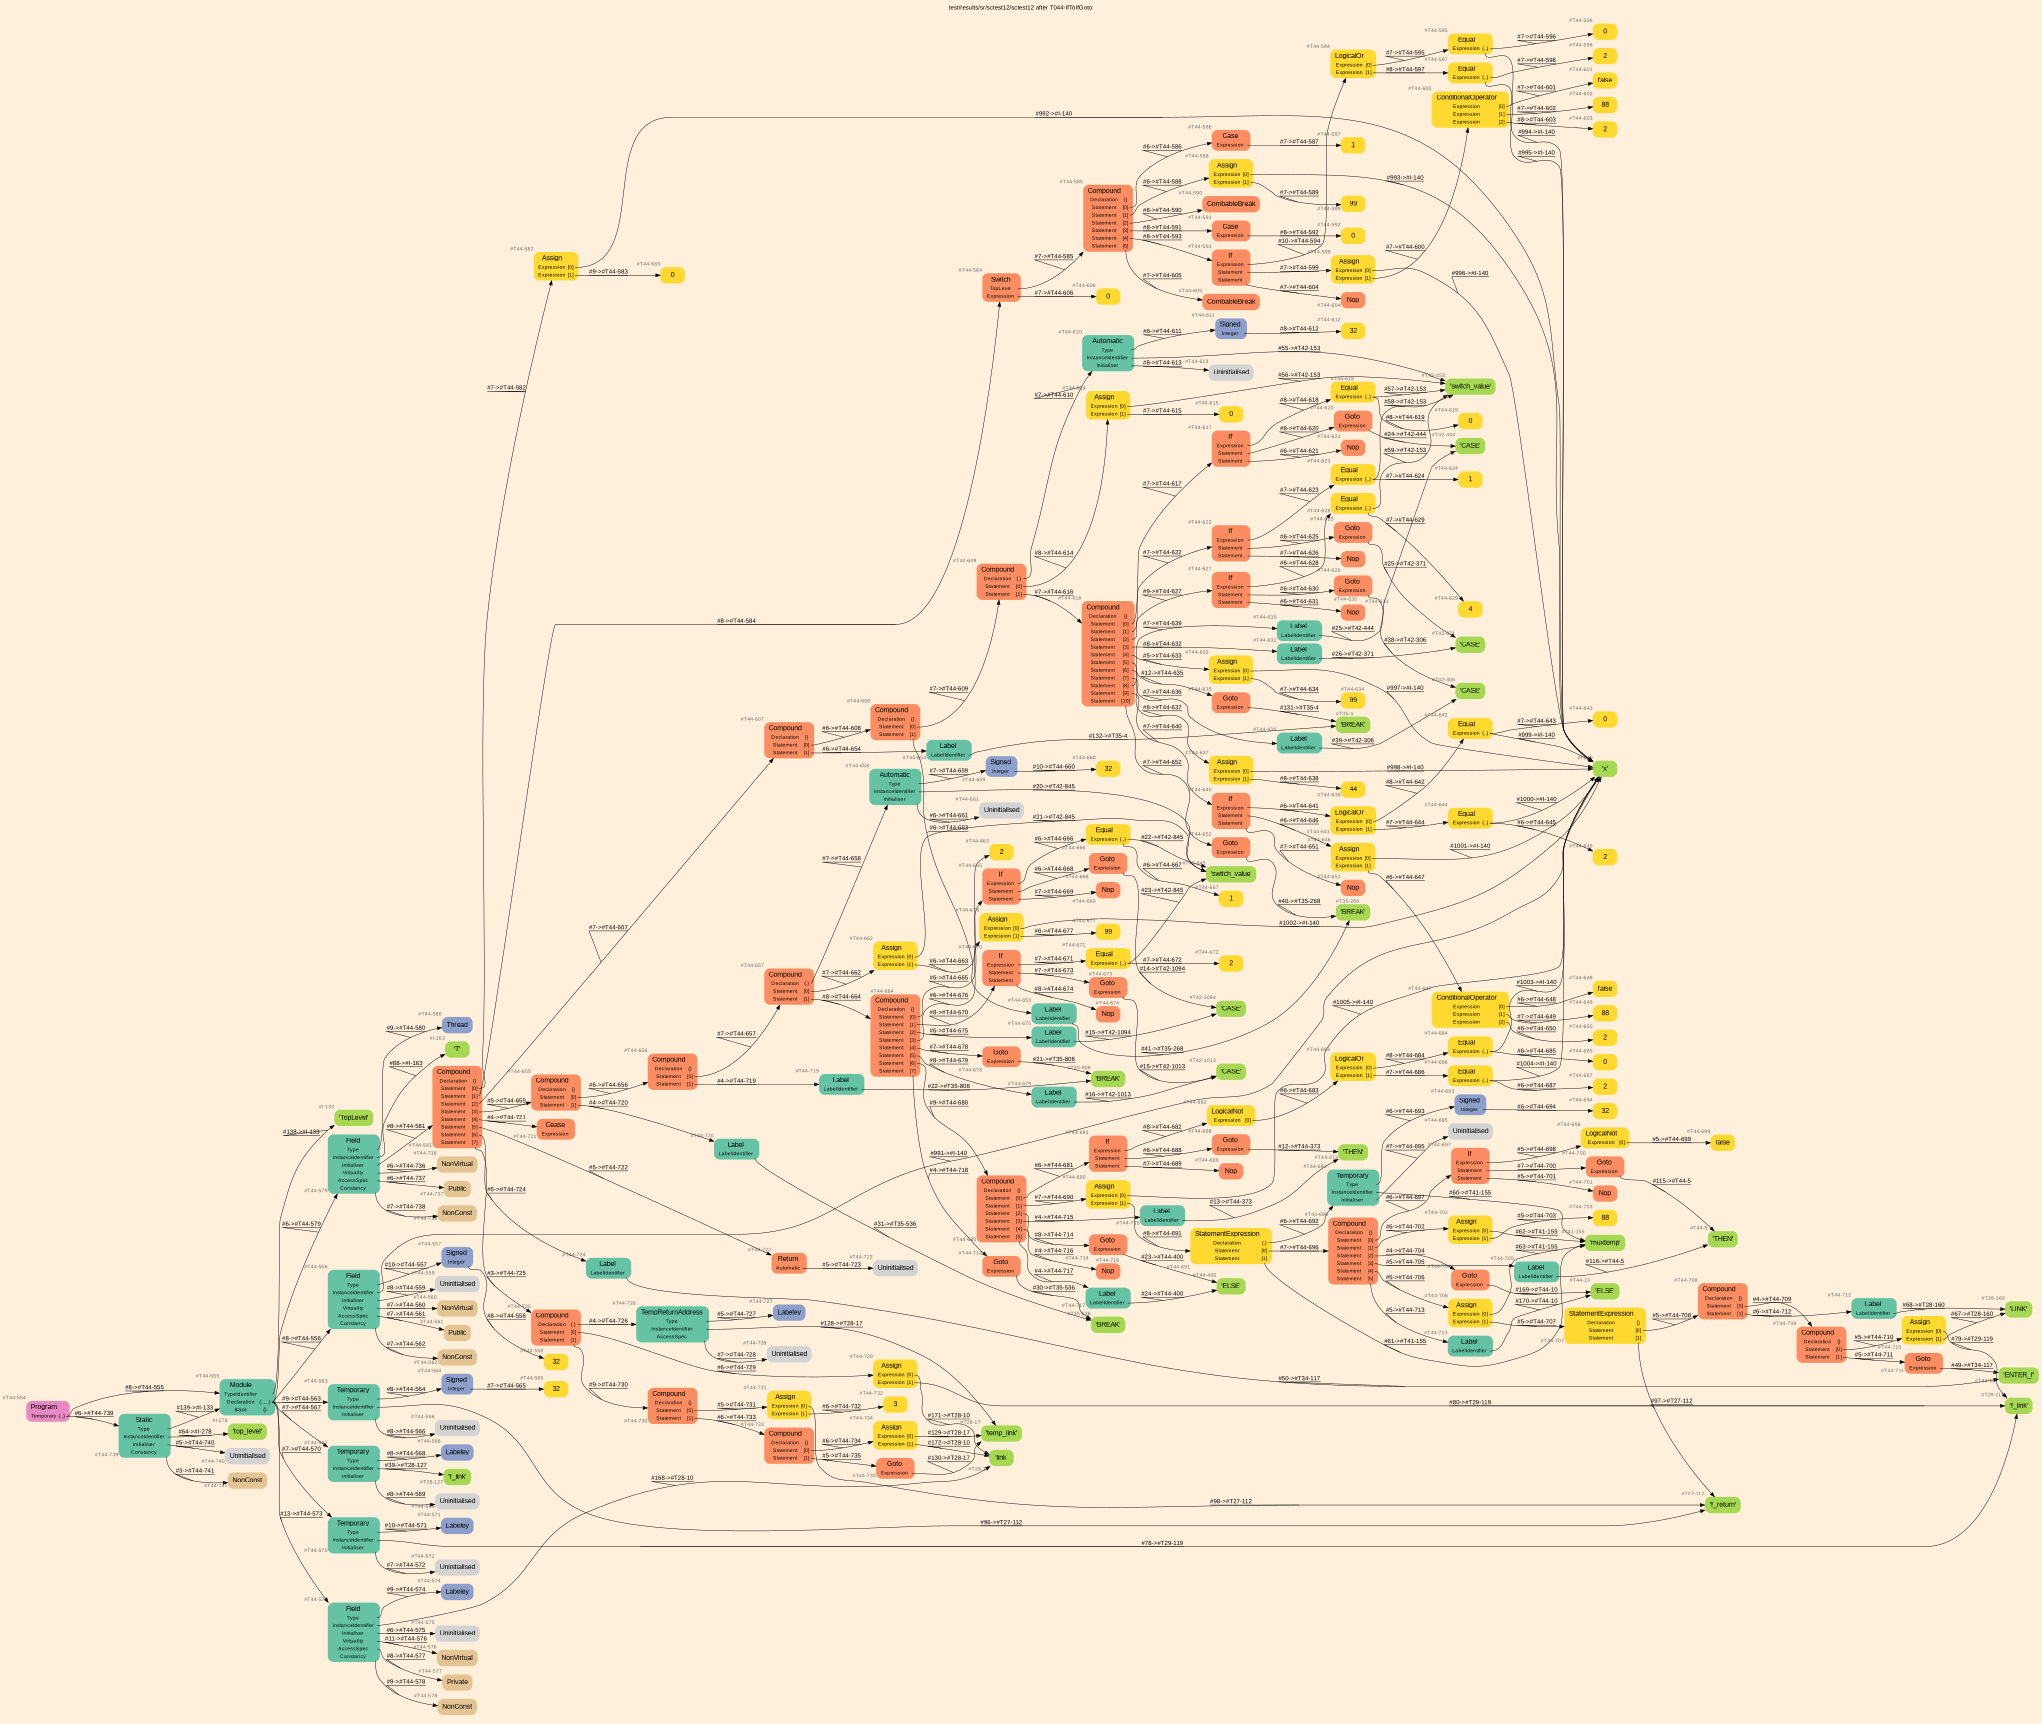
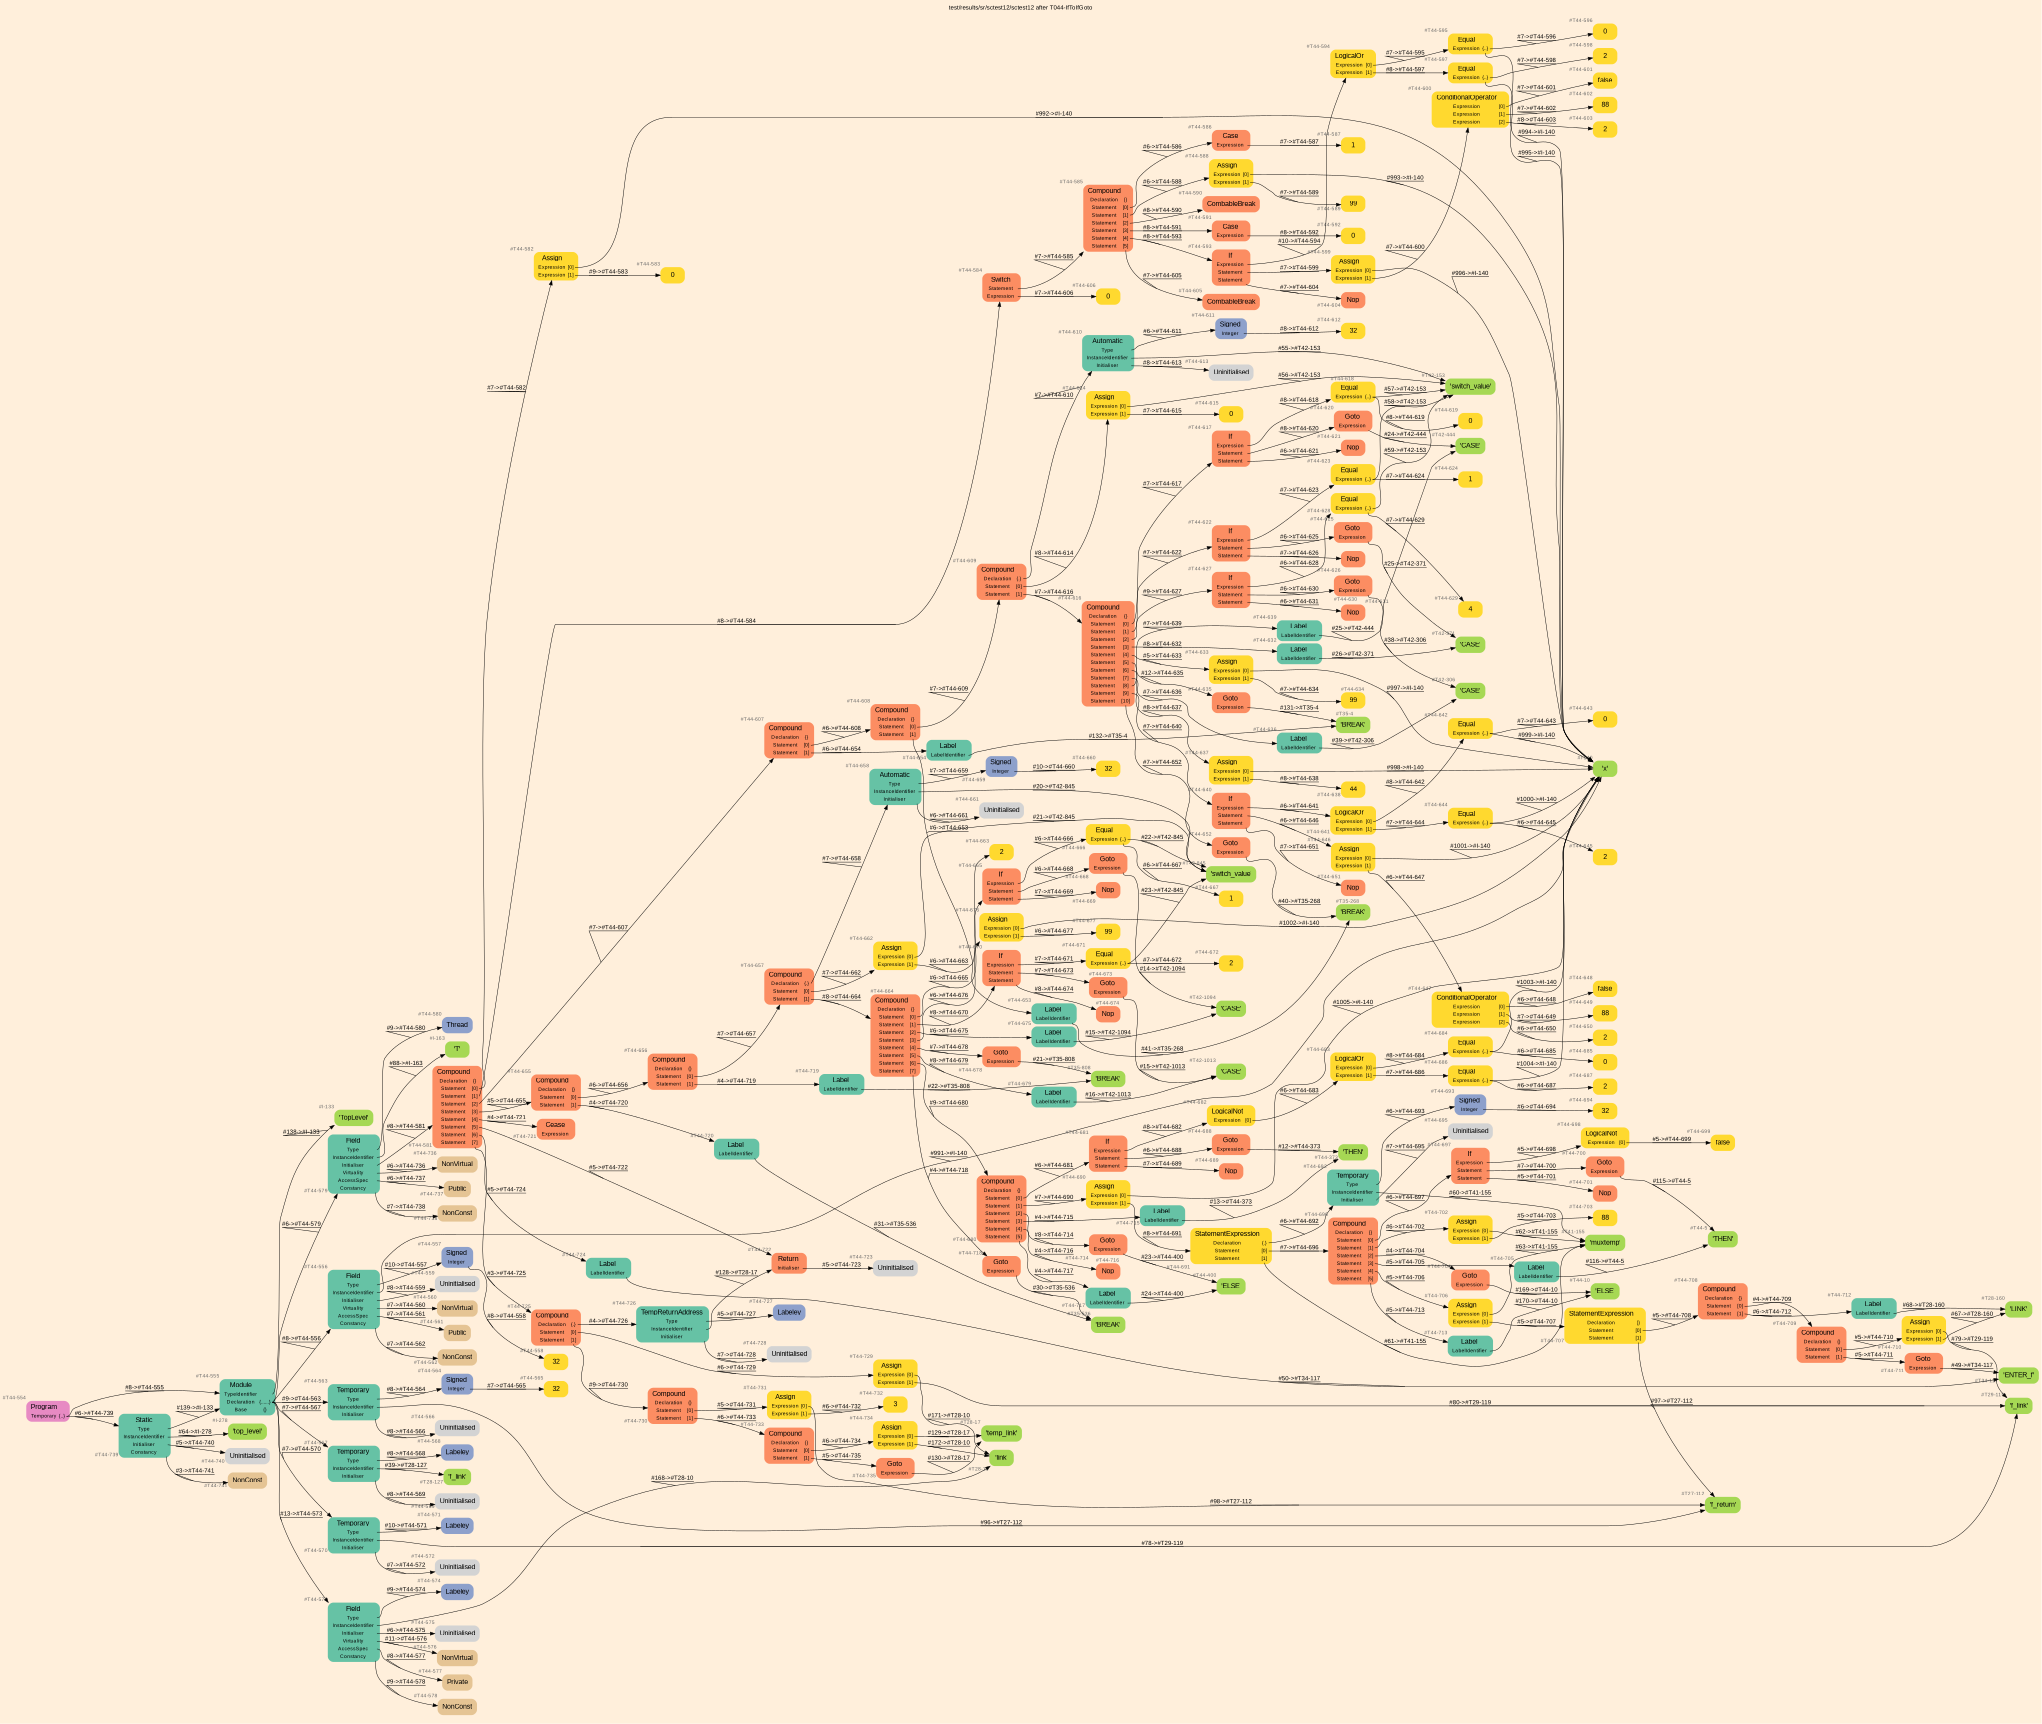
node "Switch": text "TopLevel" -> "Statement"
node "Return": text "Automatic" -> "Initialiser"
edge "TempReturnAddress" -> "'temp_link'": now "TempReturnAddress" -> "Return"
node "TempReturnAddress": text "AccessSpec" -> "Initialiser"
